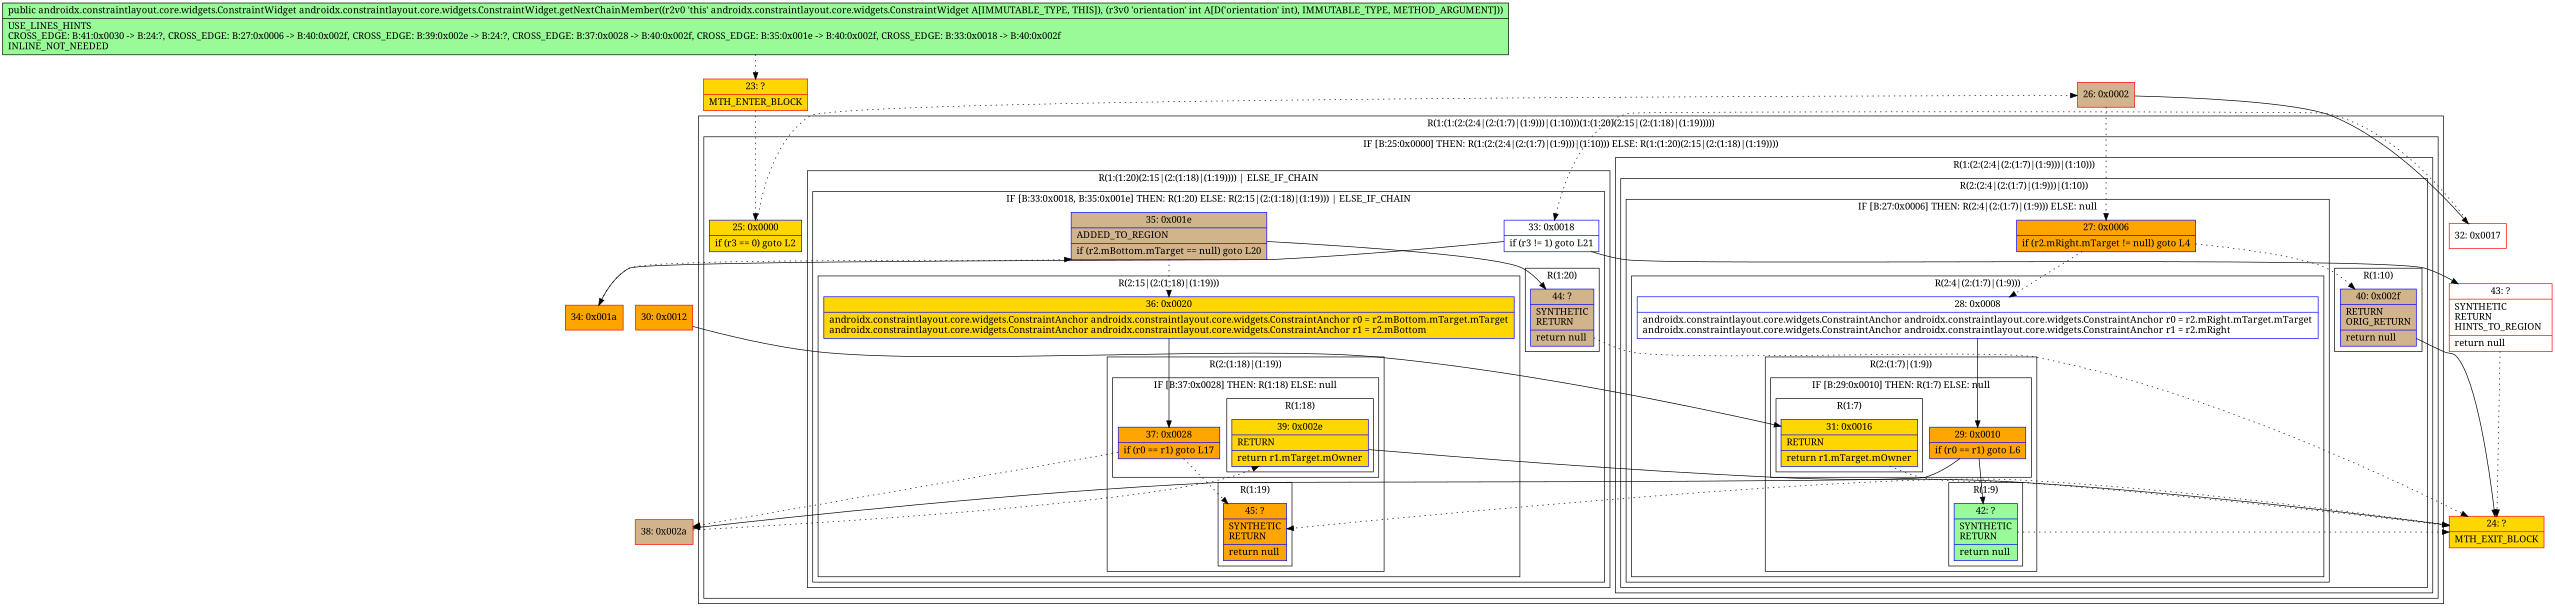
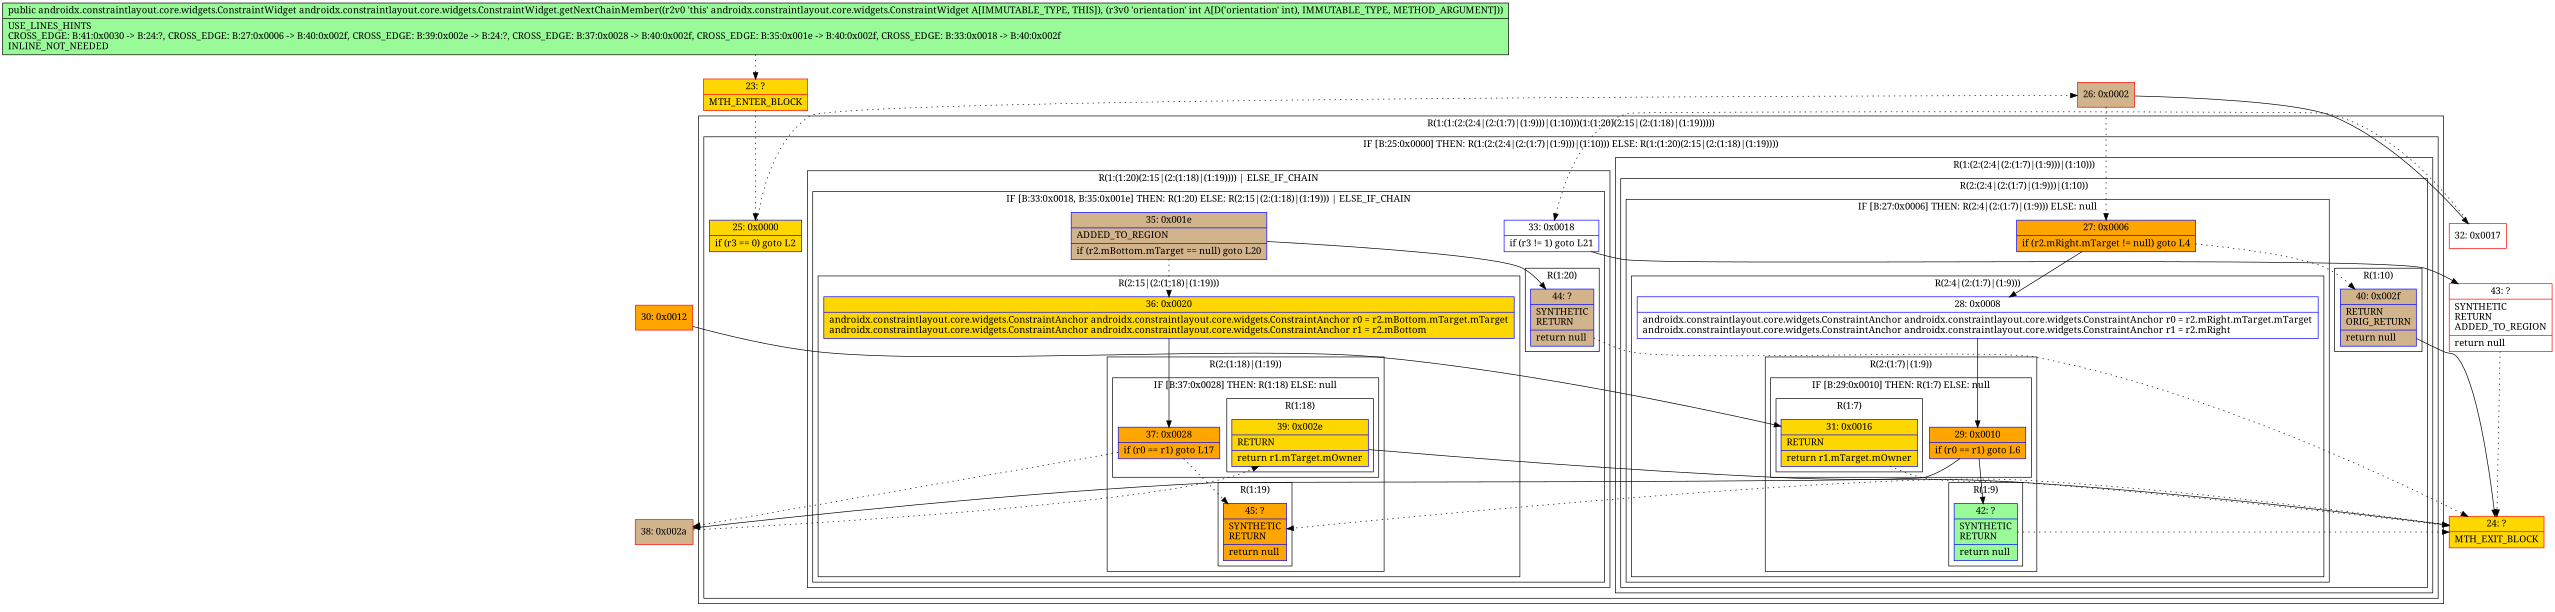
edge "27: 0x0006" -> "28: 0x0008": style dotted -> solid
node "34: 0x001a": removed
node "43: ?": text "HINTS_TO_REGION" -> "ADDED_TO_REGION"
